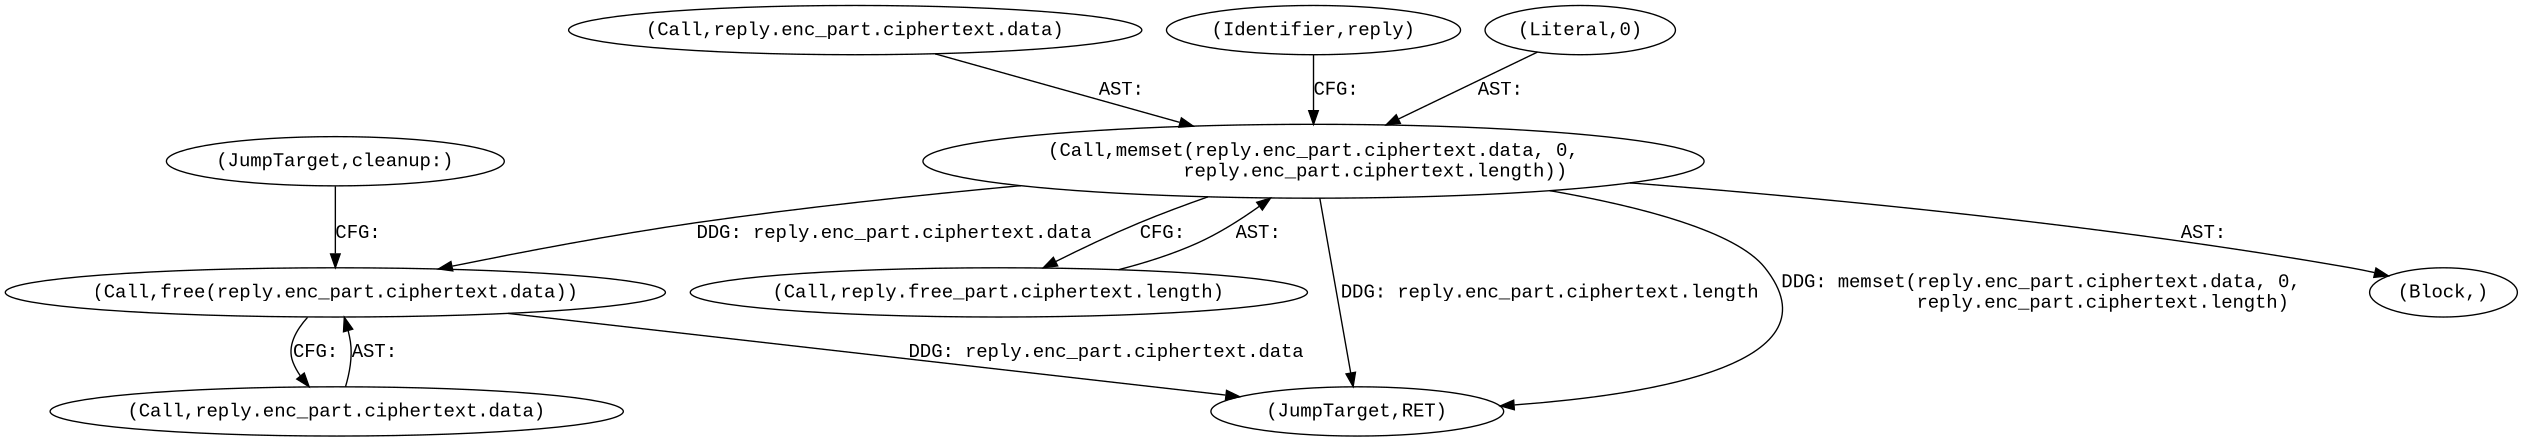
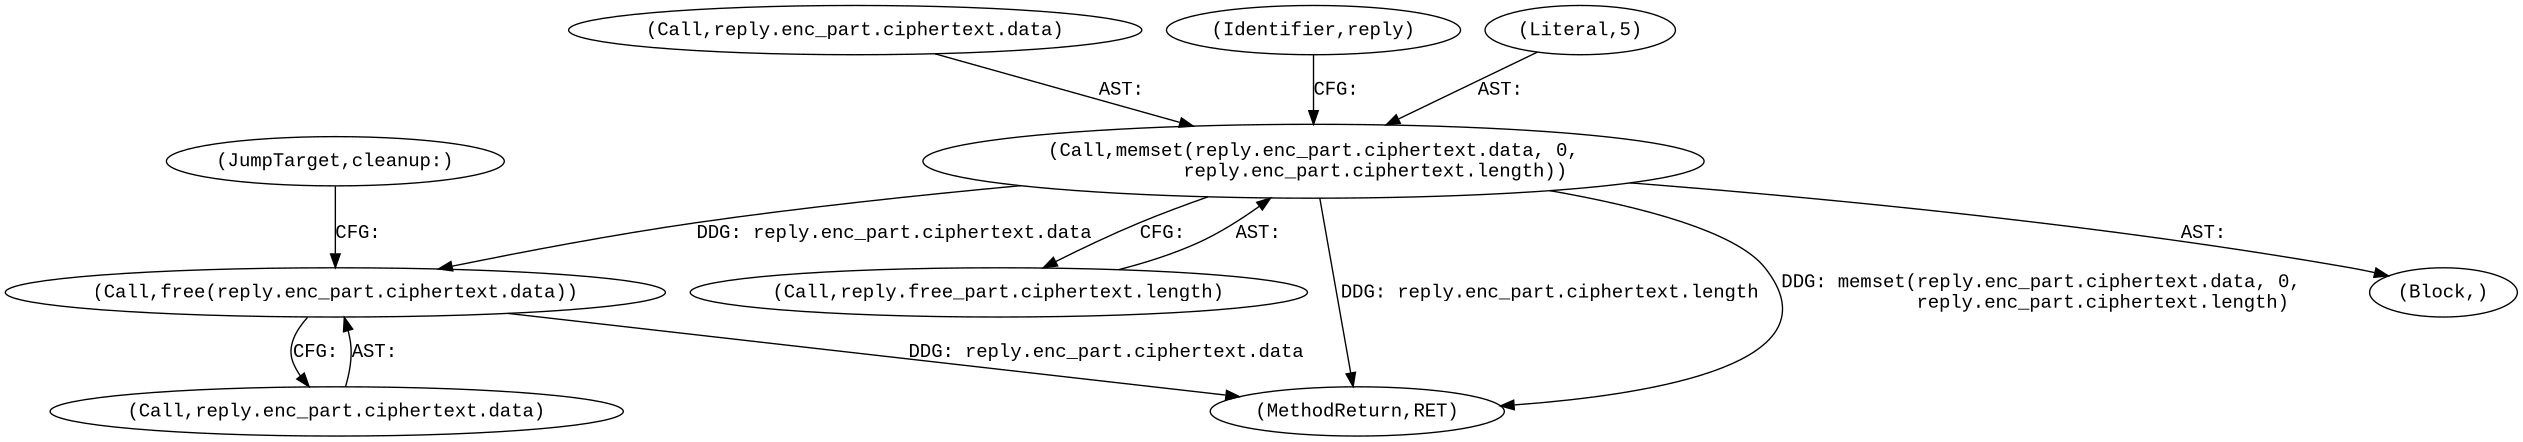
node "(Literal,0)": label "(Literal,0)" -> "(Literal,5)"
node "(JumpTarget,RET)": label "(JumpTarget,RET)" -> "(MethodReturn,RET)"
